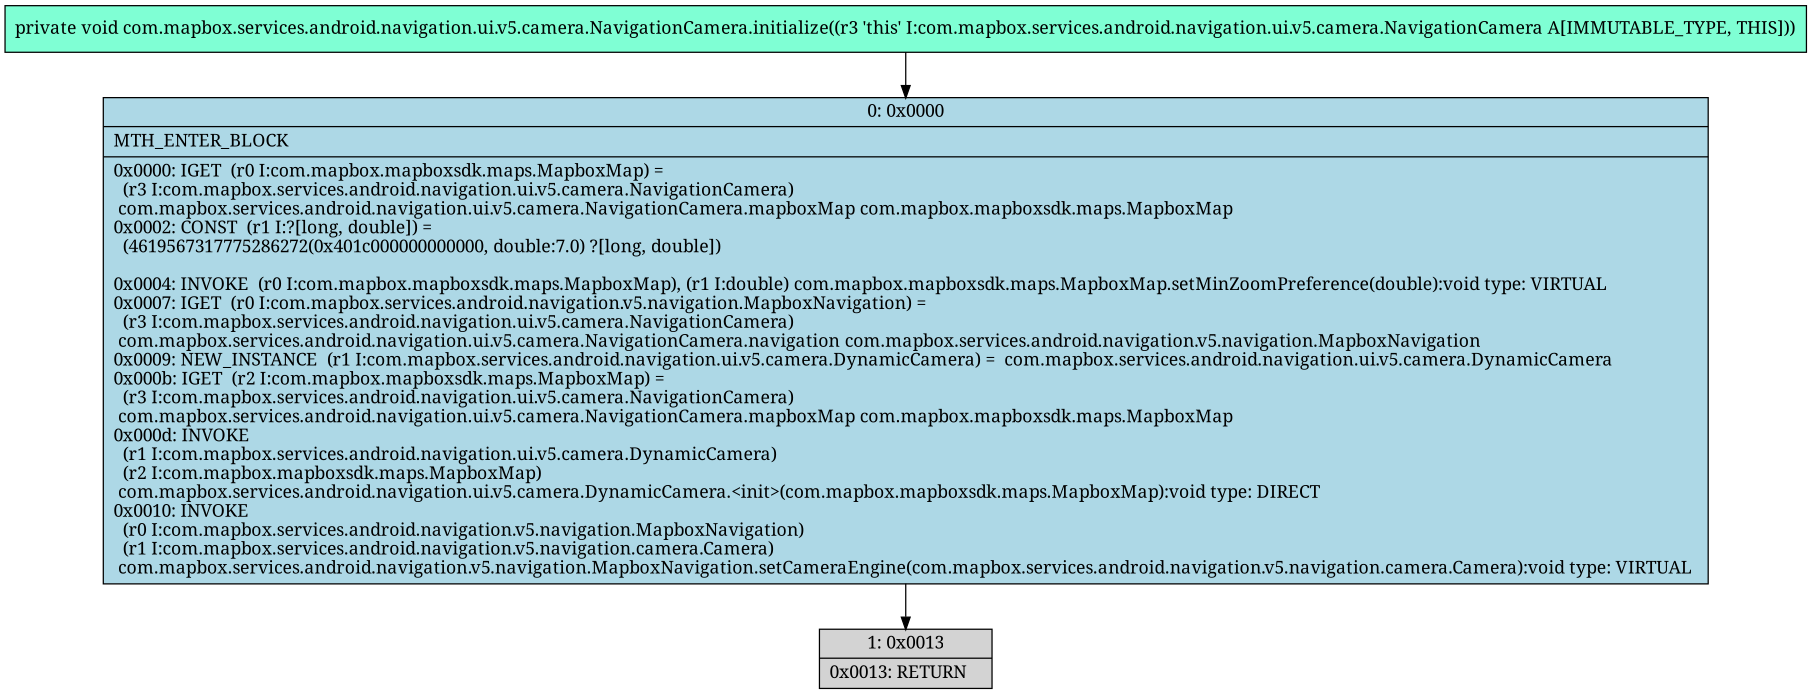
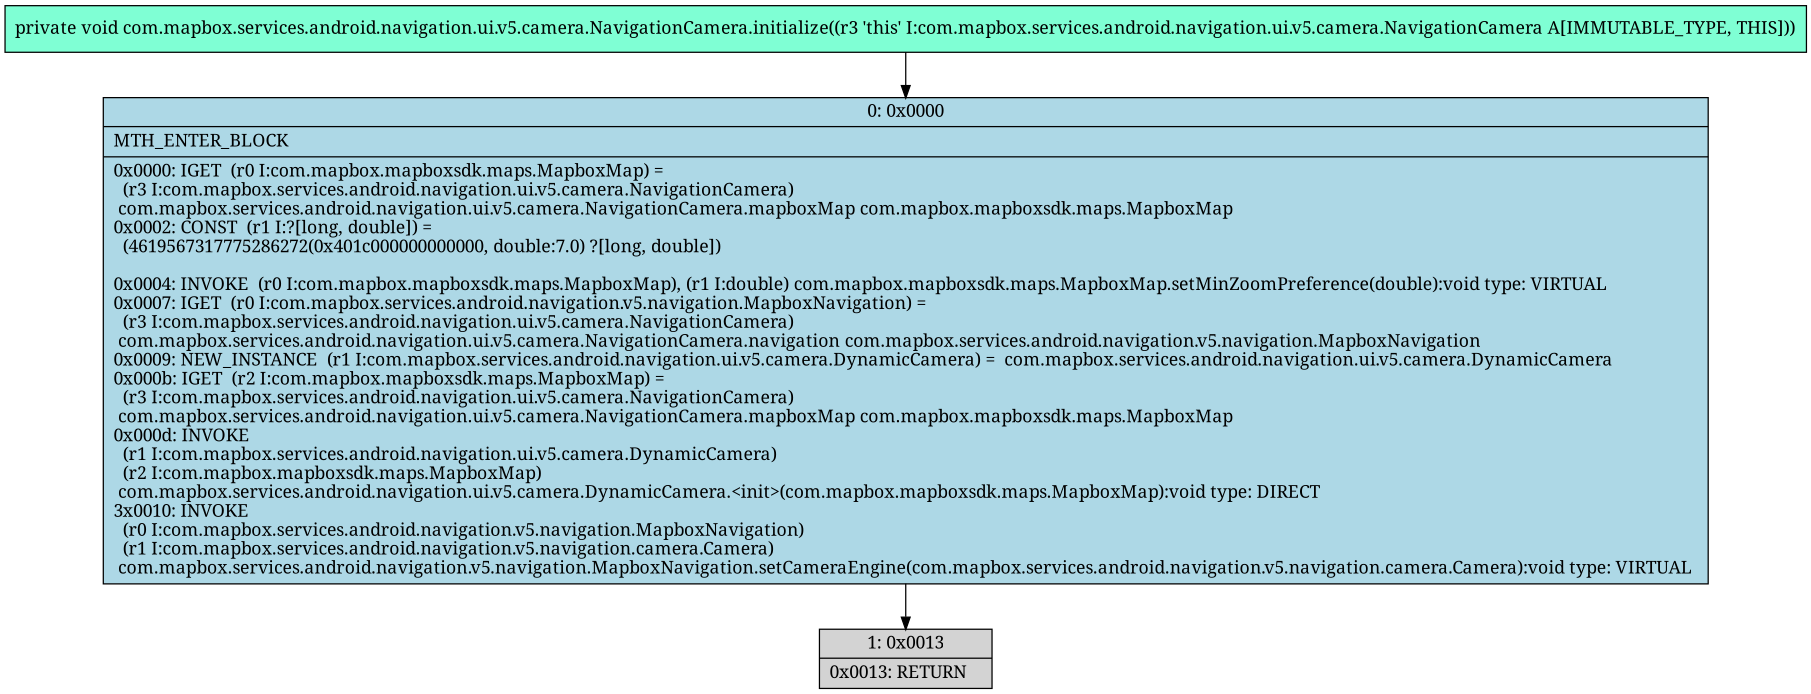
node "0: 0x0000": text "0x0010: INVOKE" -> "3x0010: INVOKE"
